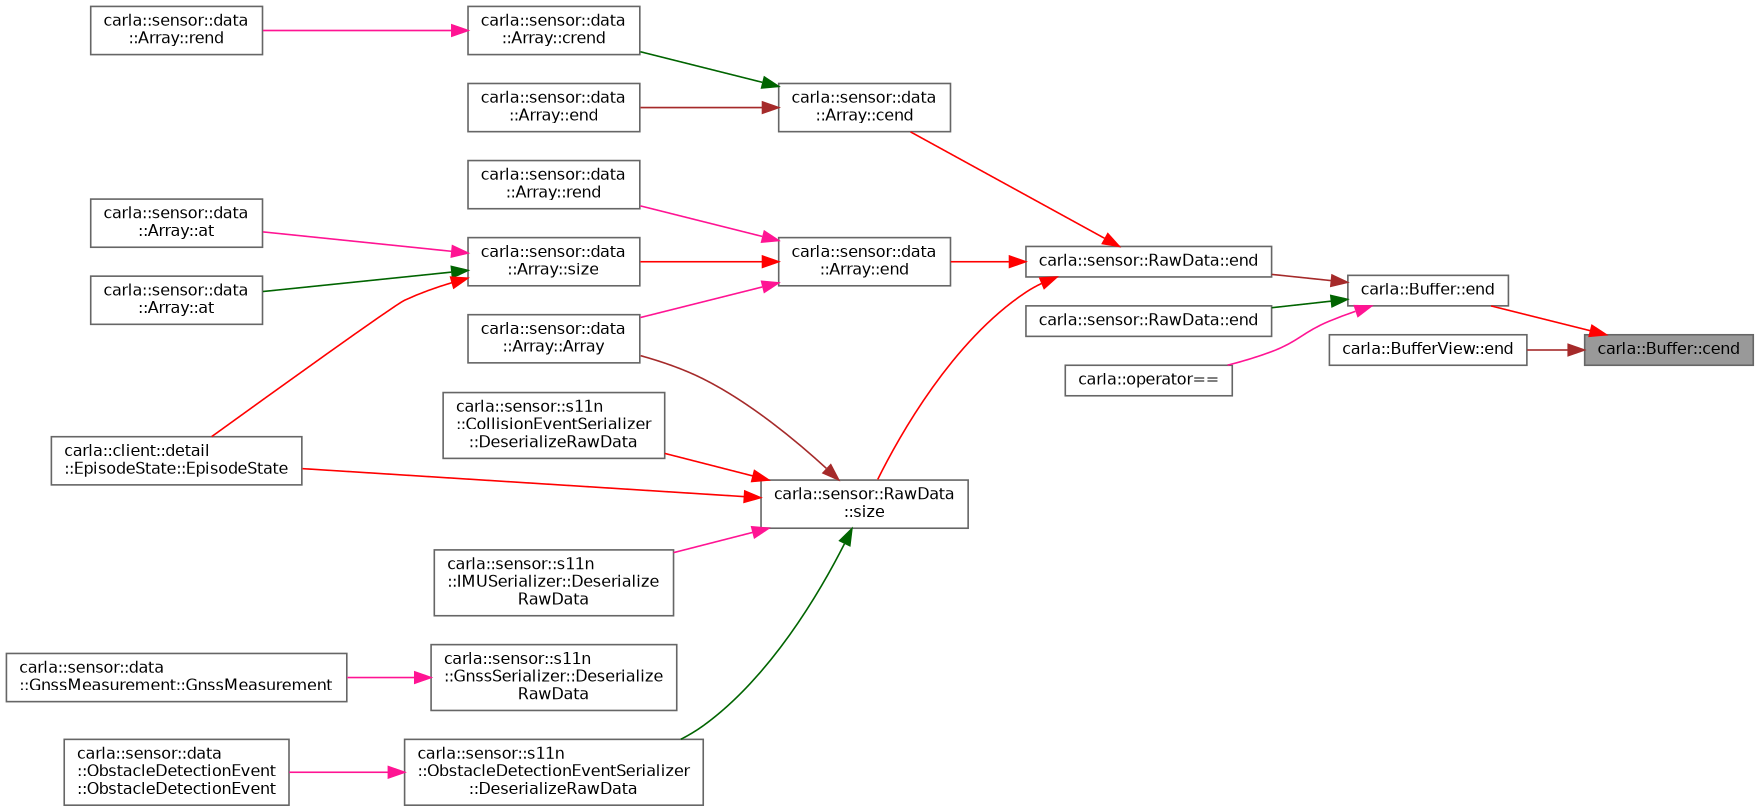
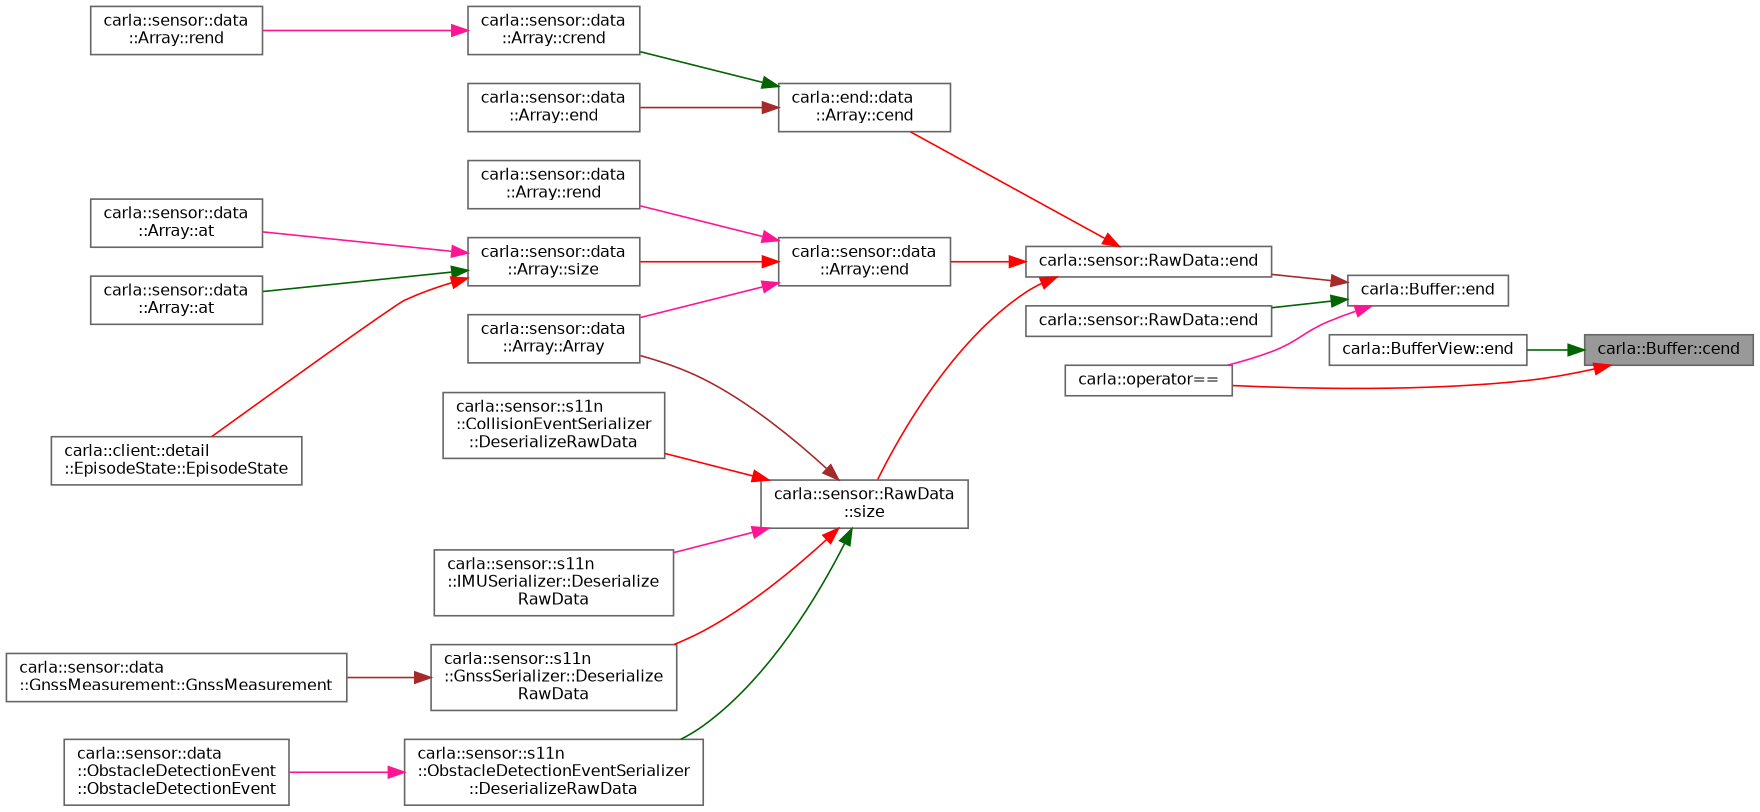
node "carla::sensor::data ::Array::cend": label "carla::sensor::data ::Array::cend" -> "carla::end::data ::Array::cend"
edge "carla::Buffer::end" -> "carla::Buffer::cend": now "carla::operator==" -> "carla::Buffer::cend"
edge "carla::BufferView::end" -> "carla::Buffer::cend": color brown -> darkgreen
edge "carla::client::detail ::EpisodeState::EpisodeState" -> "carla::sensor::RawData ::size": now "carla::sensor::s11n ::GnssSerializer::Deserialize RawData" -> "carla::sensor::RawData ::size"
edge "carla::sensor::data ::GnssMeasurement::GnssMeasurement" -> "carla::sensor::s11n ::GnssSerializer::Deserialize RawData": color deeppink -> brown
